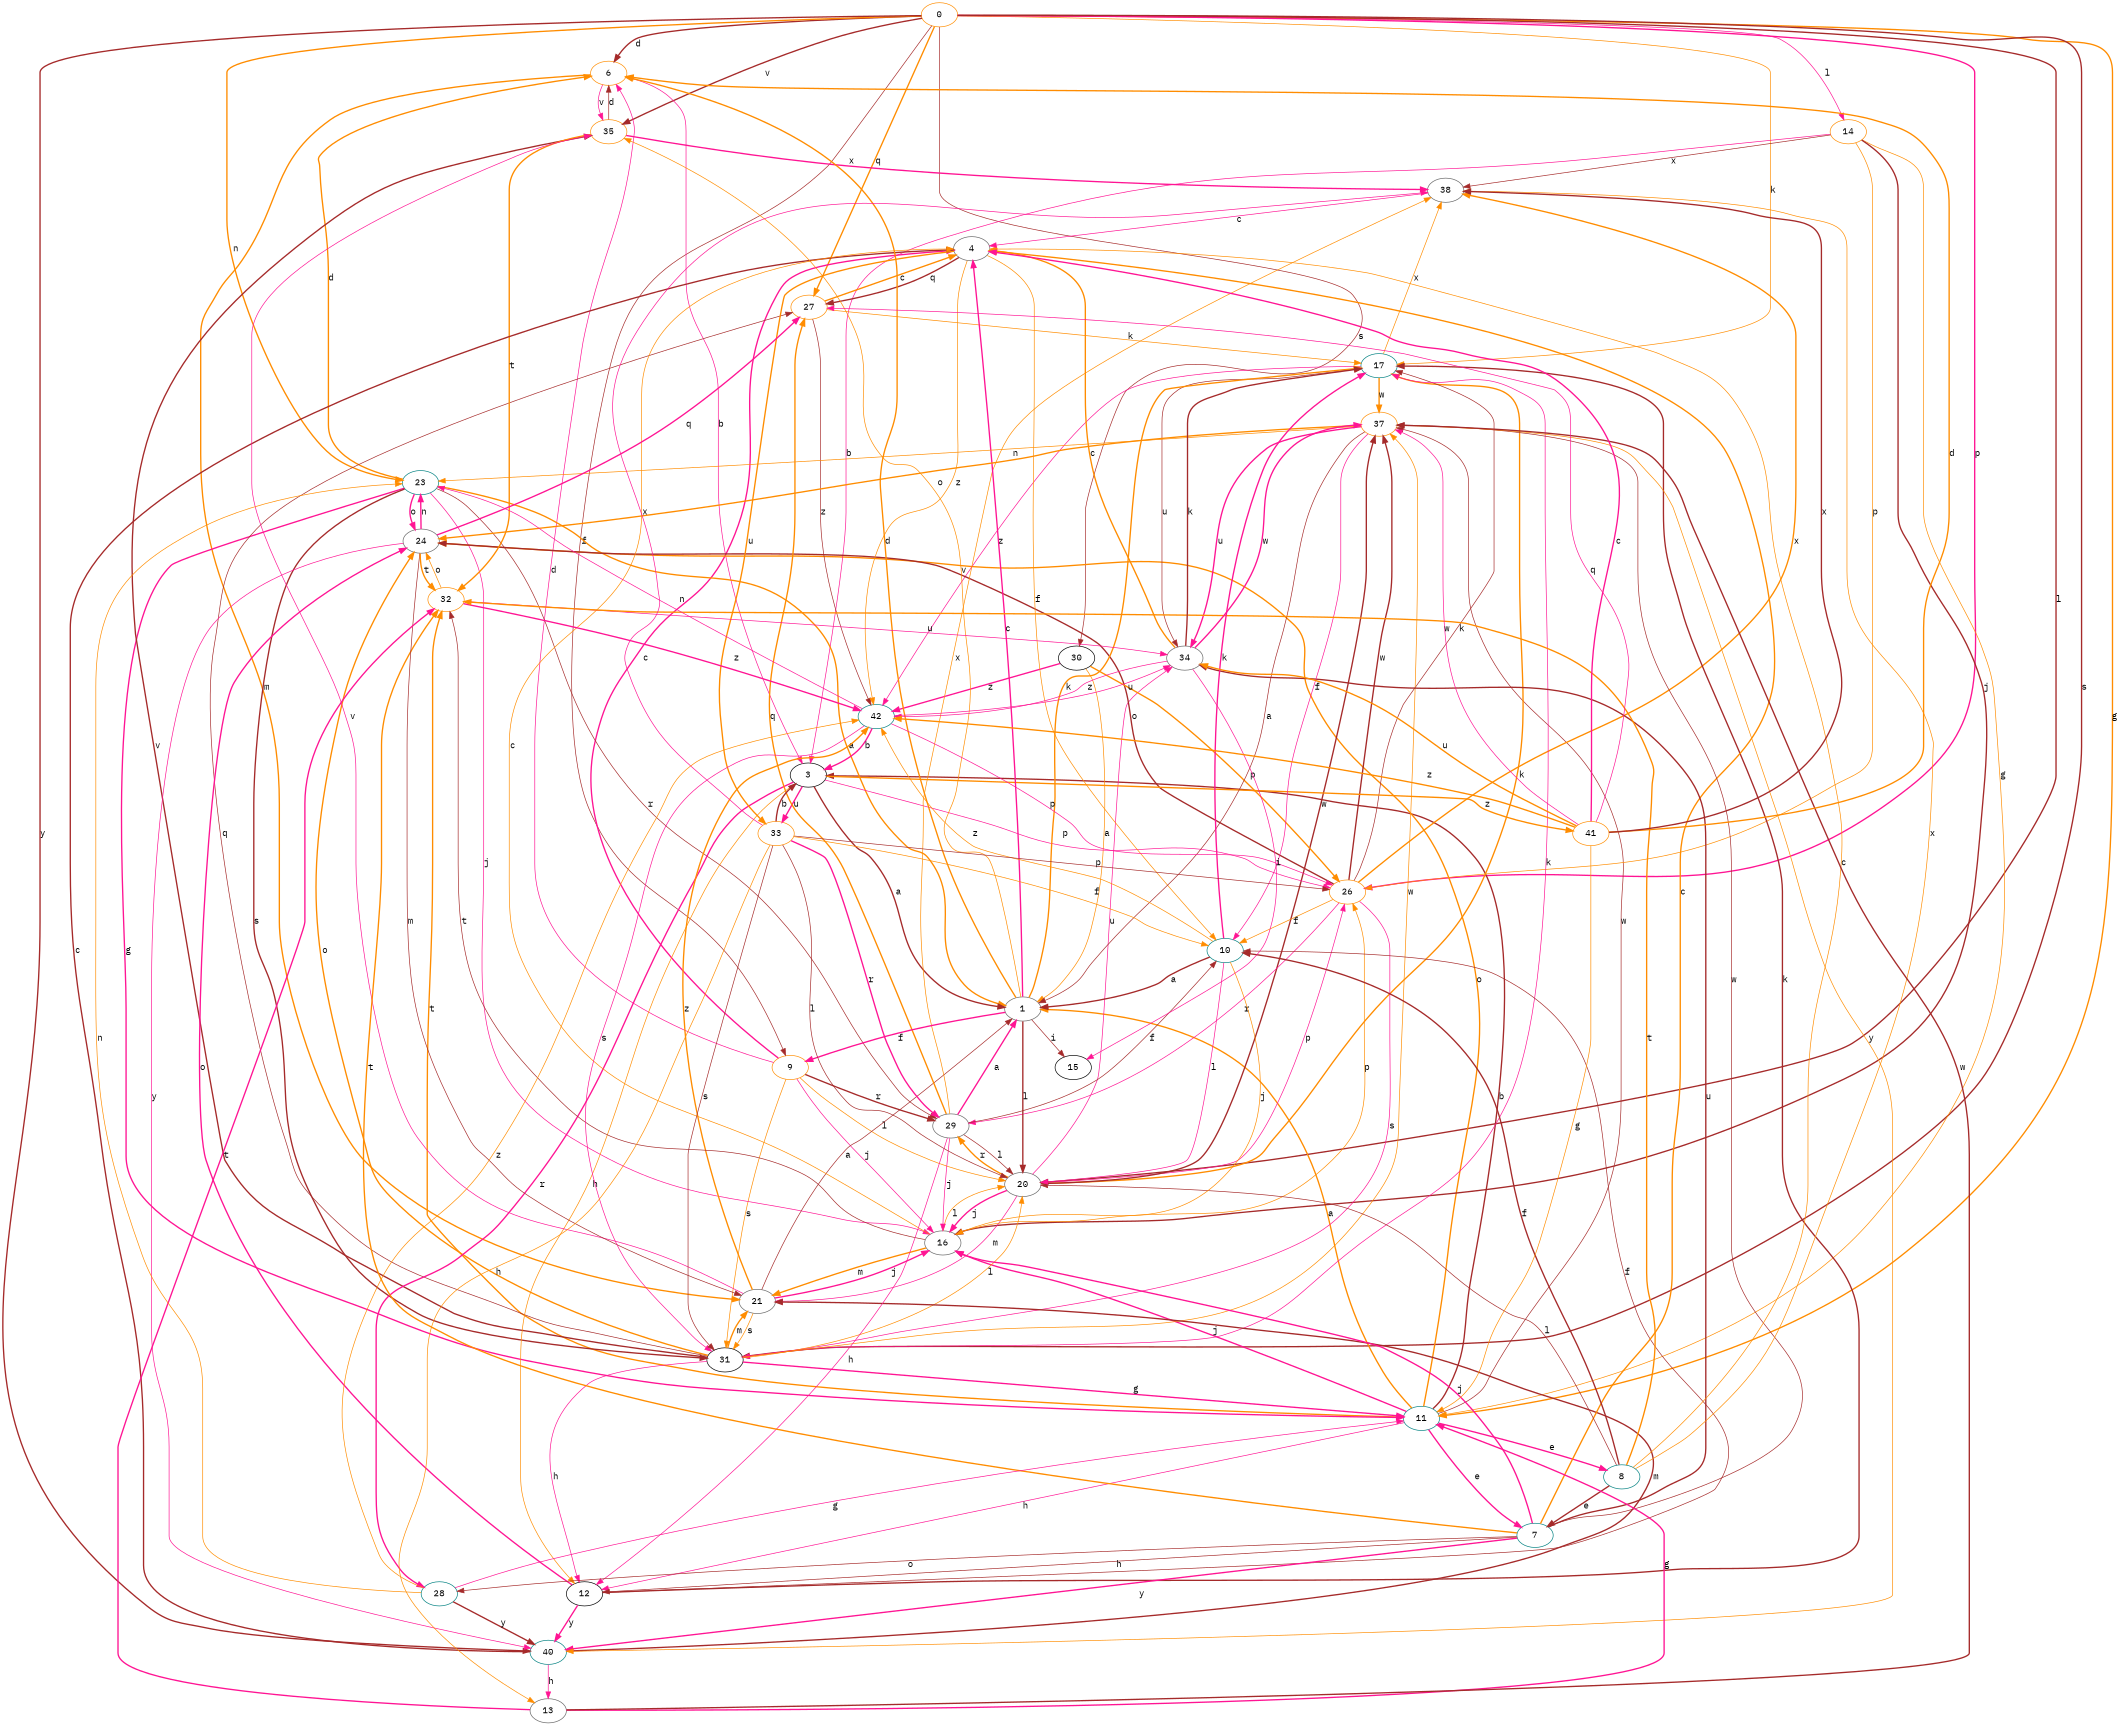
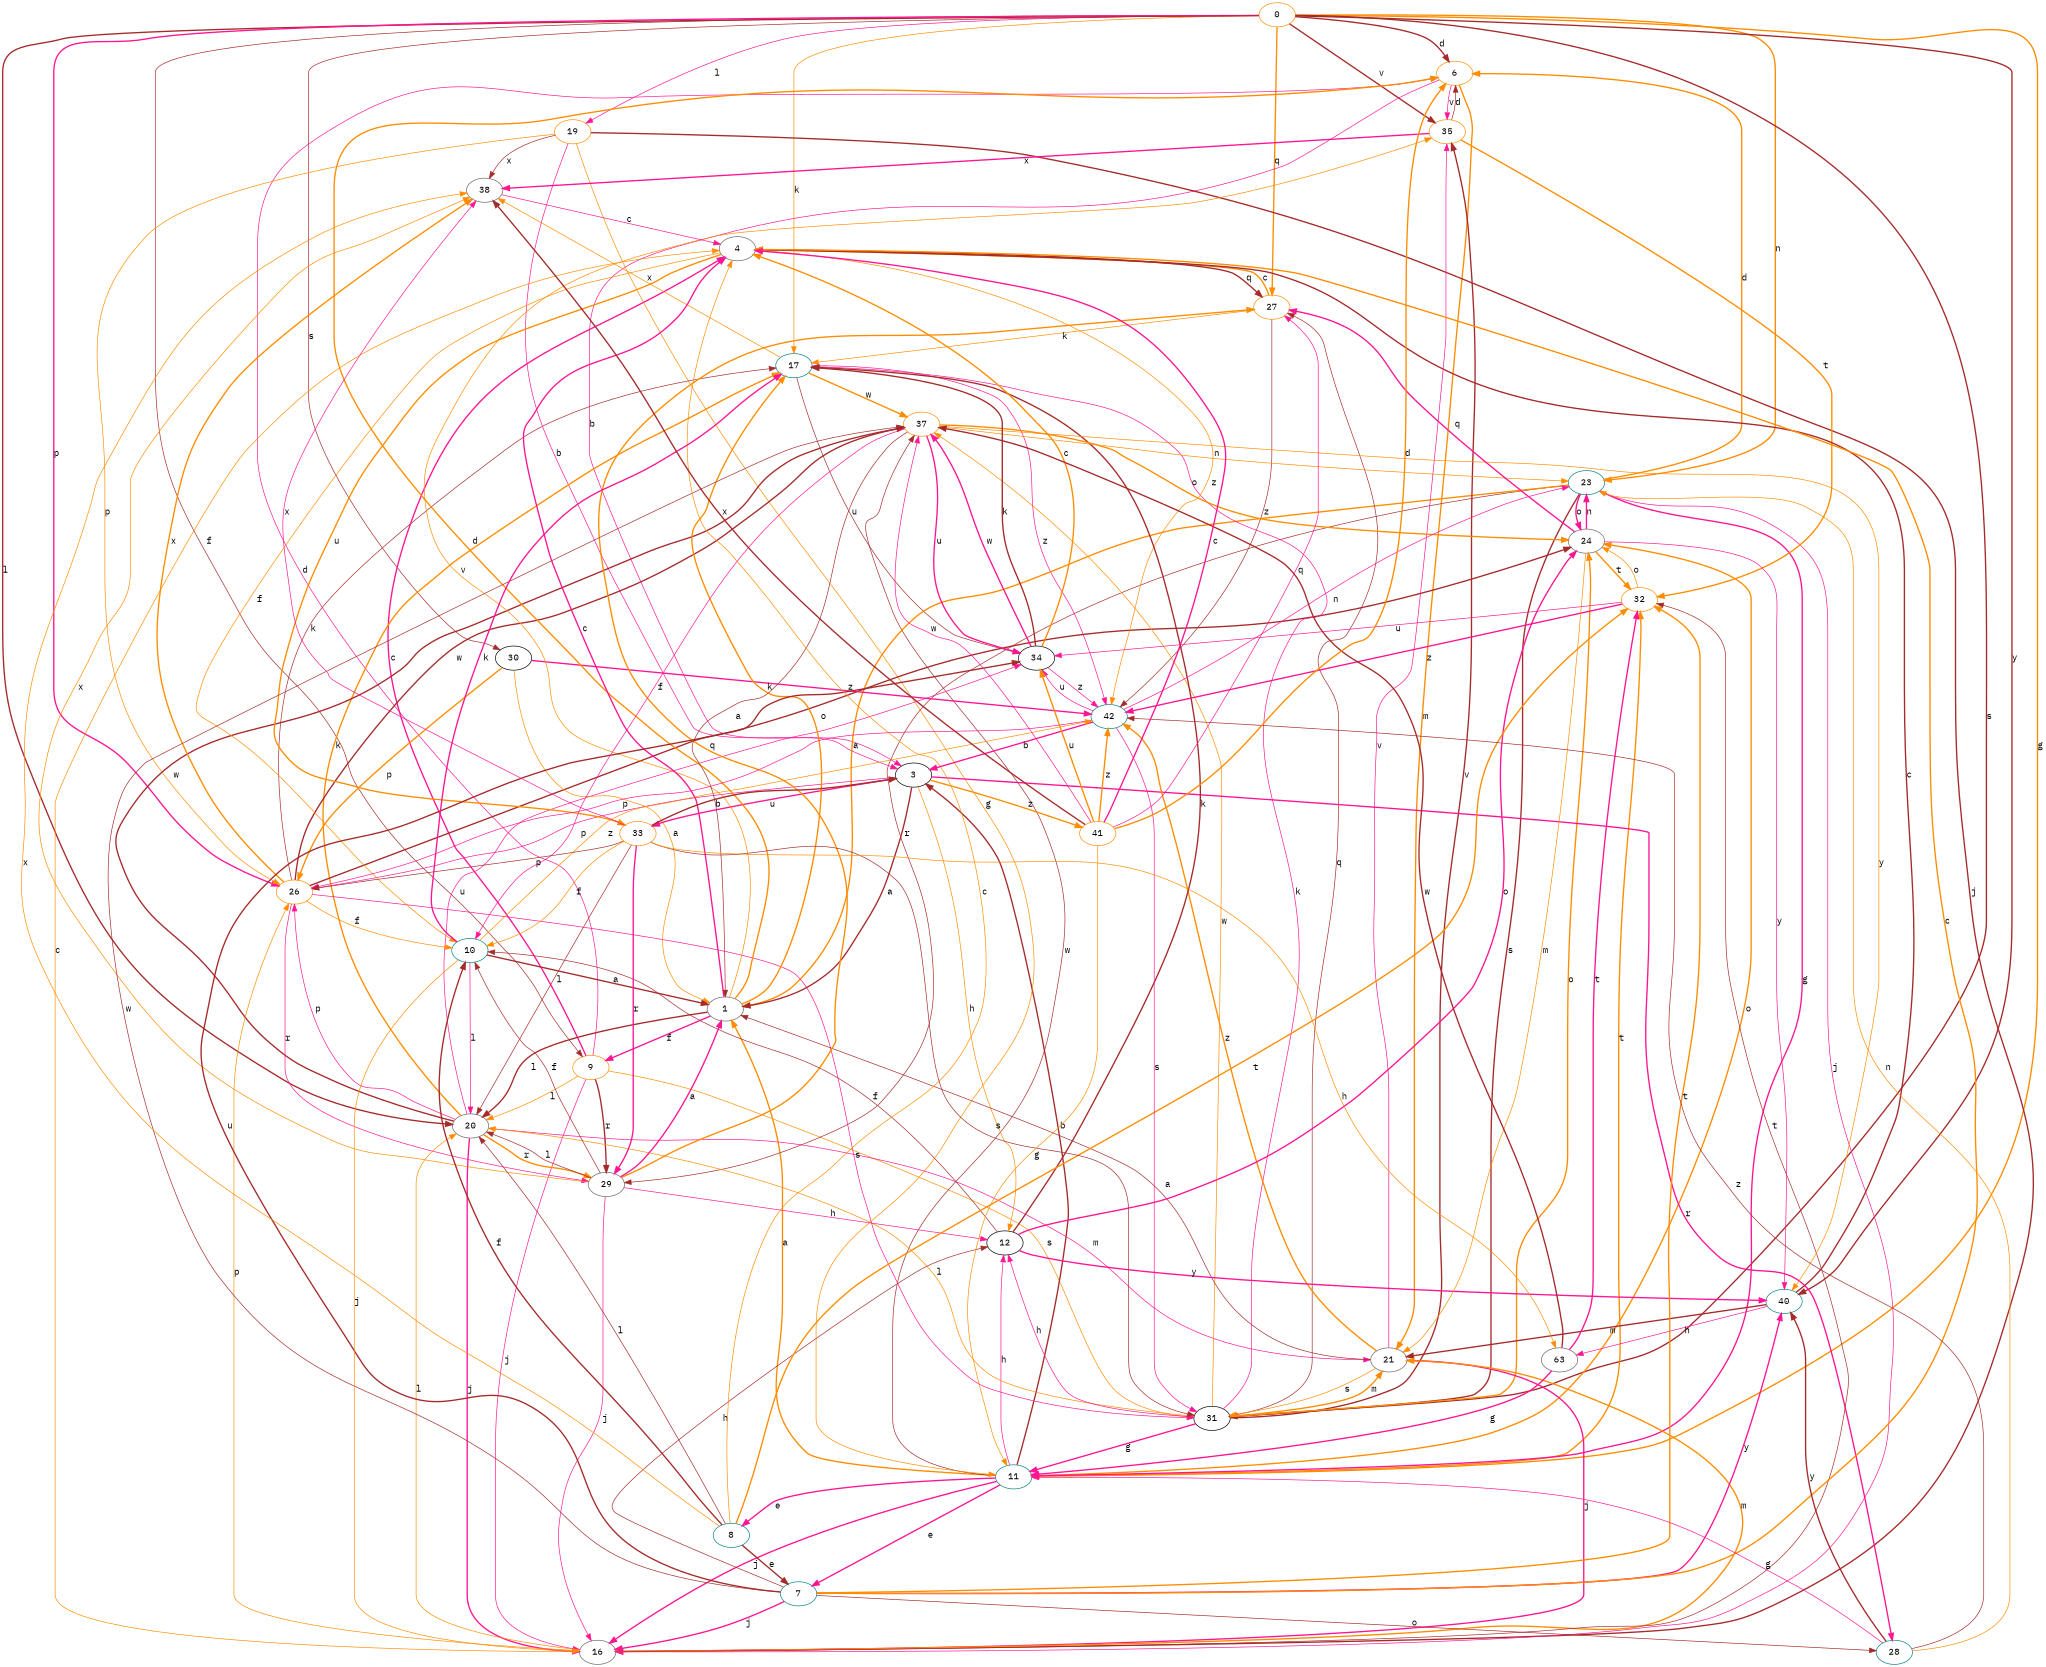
node "14": label "14" -> "19"
node "34": color gray40 -> black
edge "24" -> "21": color brown -> darkorange
node "15": removed
edge "28" -> "42": color darkorange -> brown
node "13": label "13" -> "63"
